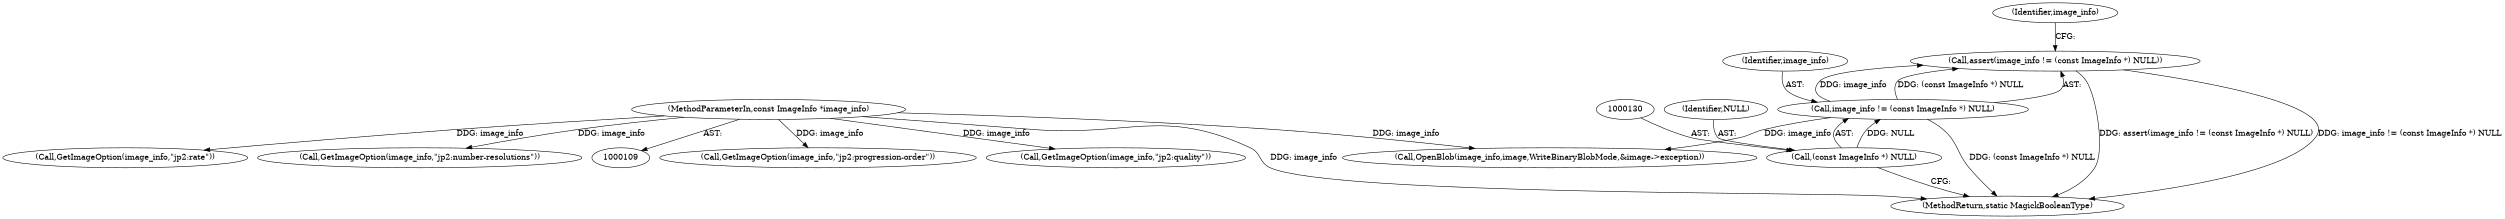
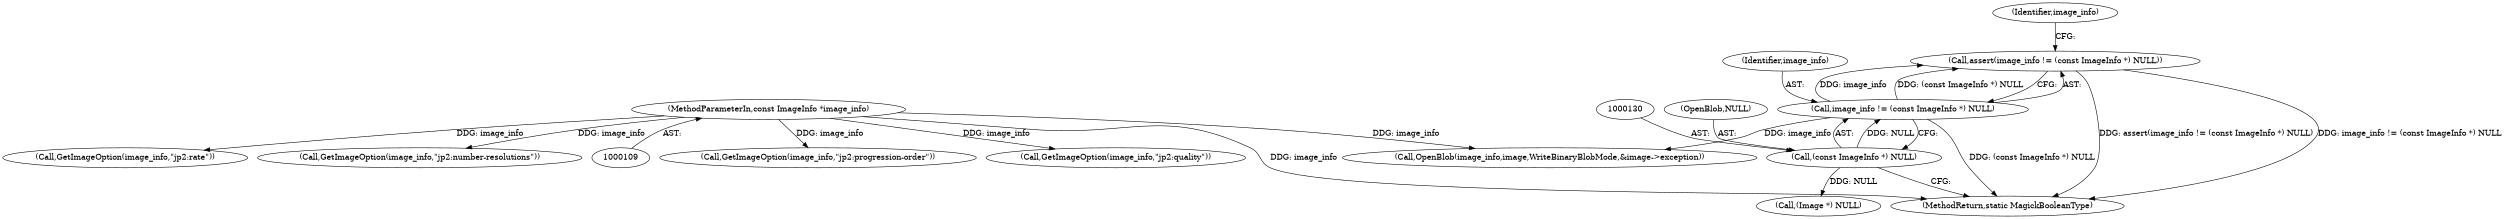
edge "(Call,assert(image_info != (const ImageInfo *) NULL))" -> "(Call,image_info != (const ImageInfo *) NULL)": added, label "CFG:"
node "(Identifier,NULL)": label "(Identifier,NULL)" -> "(OpenBlob,NULL)"
edge "(MethodParameterIn,const ImageInfo *image_info)" -> "1000109": reversed
edge "(Call,image_info != (const ImageInfo *) NULL)" -> "(Call,(const ImageInfo *) NULL)": added, label "CFG:"
node "(Call,(Image *) NULL)": added
